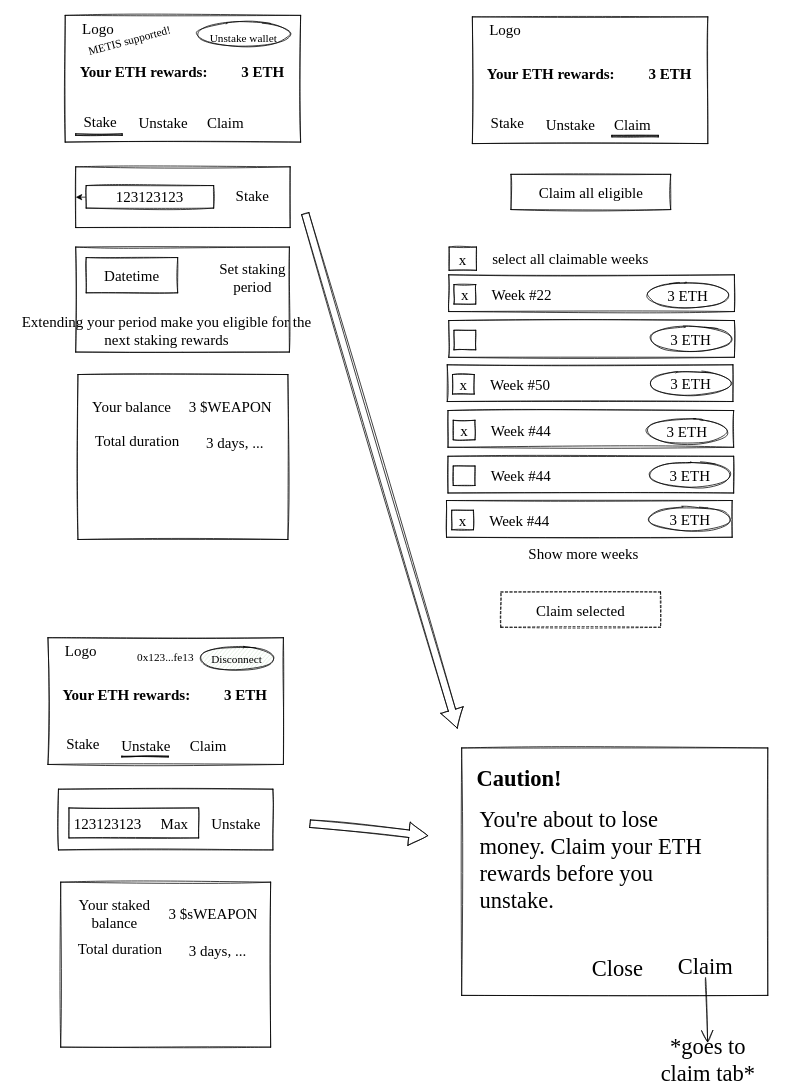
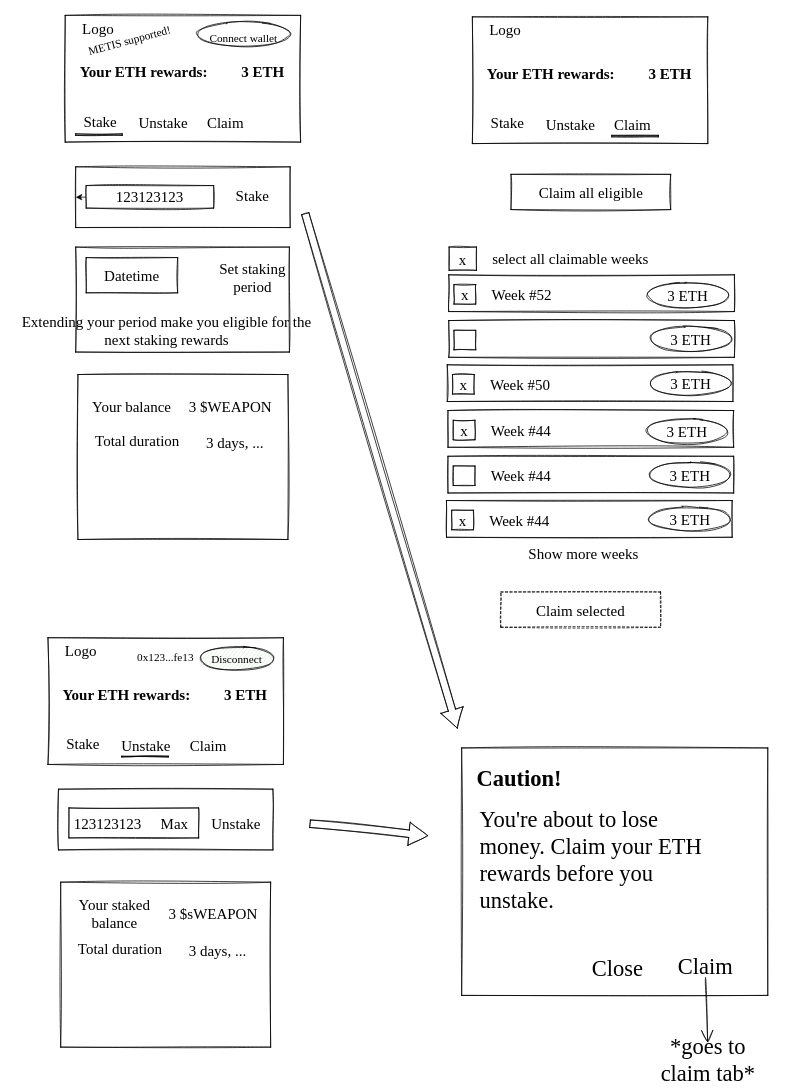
node "Unstake wallet": label "Unstake wallet" -> "Connect wallet"
node "Week #22": label "Week #22" -> "Week #52"
